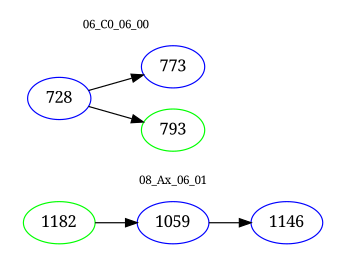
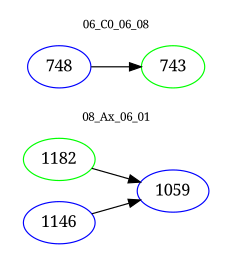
cluster "06_C0_06_00": label "06_C0_06_00" -> "06_C0_06_08"
node "773": removed
node "728": label "728" -> "748"
node "793": label "793" -> "743"
edge "1059" -> "1146": reversed
